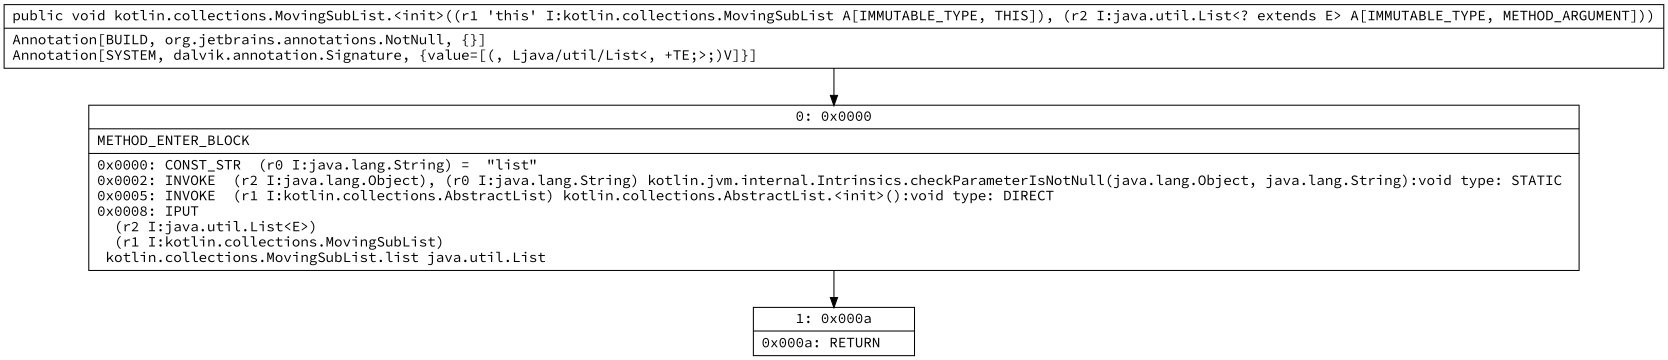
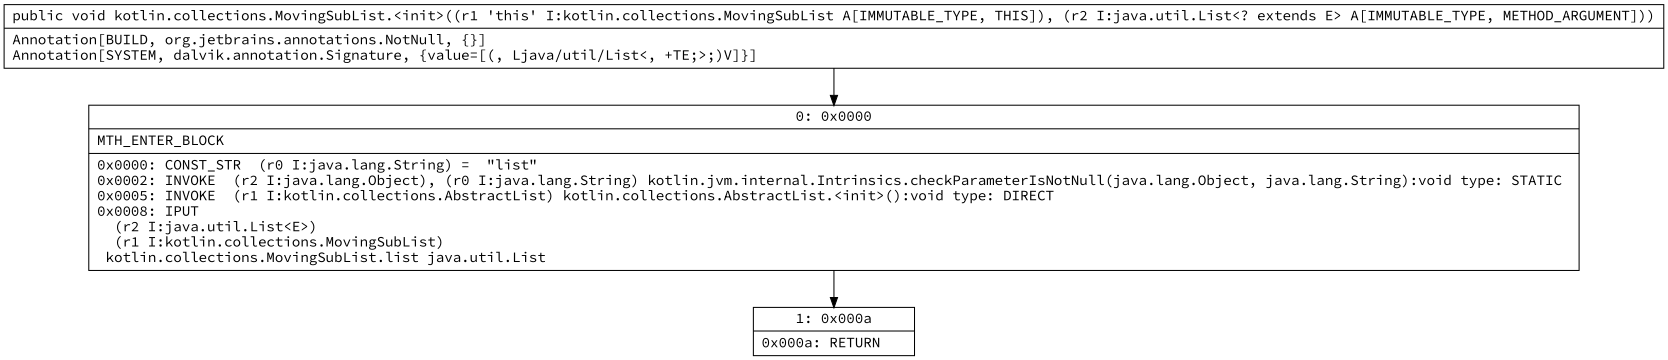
node "0: 0x0000": text "METHOD_ENTER_BLOCK" -> "MTH_ENTER_BLOCK"
